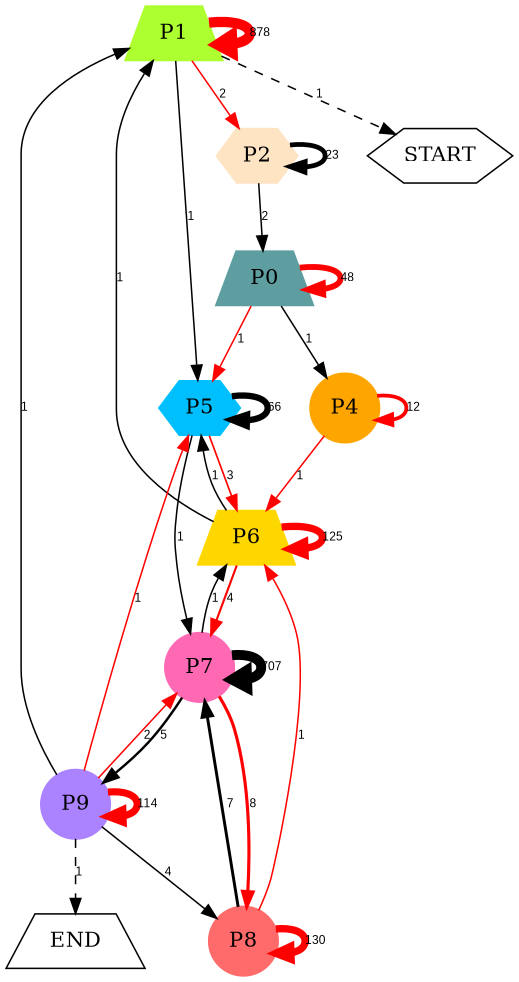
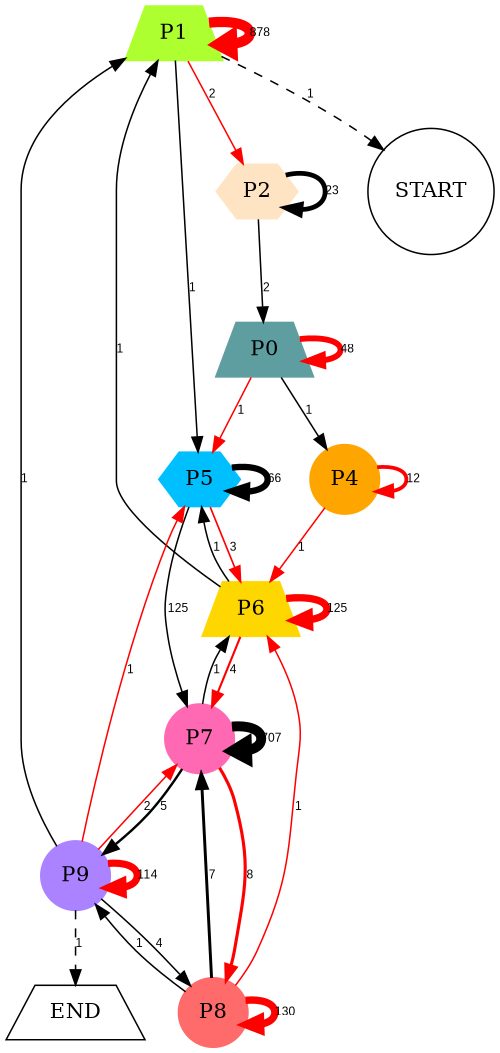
node "START": shape hexagon -> circle
edge "P5" -> "P7": label "1" -> "125"
edge "P8" -> "P9": added, label "1"
